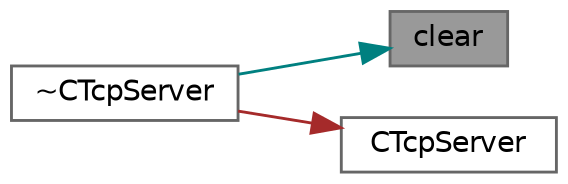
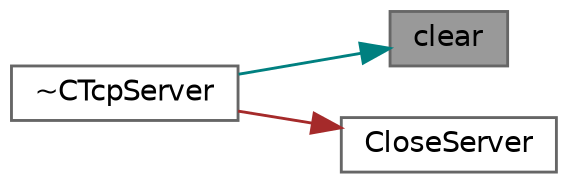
node "CTcpServer": label "CTcpServer" -> "CloseServer"
